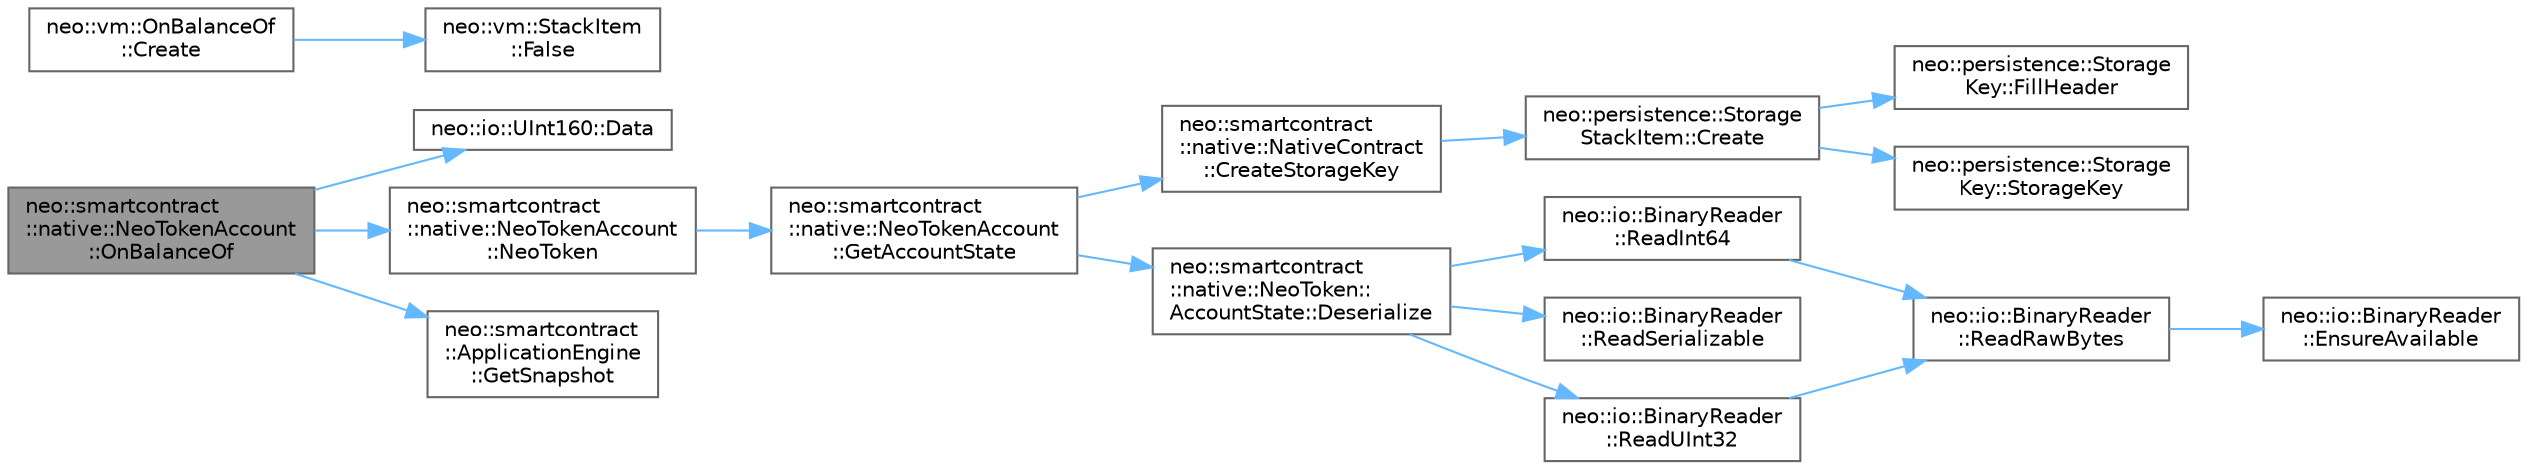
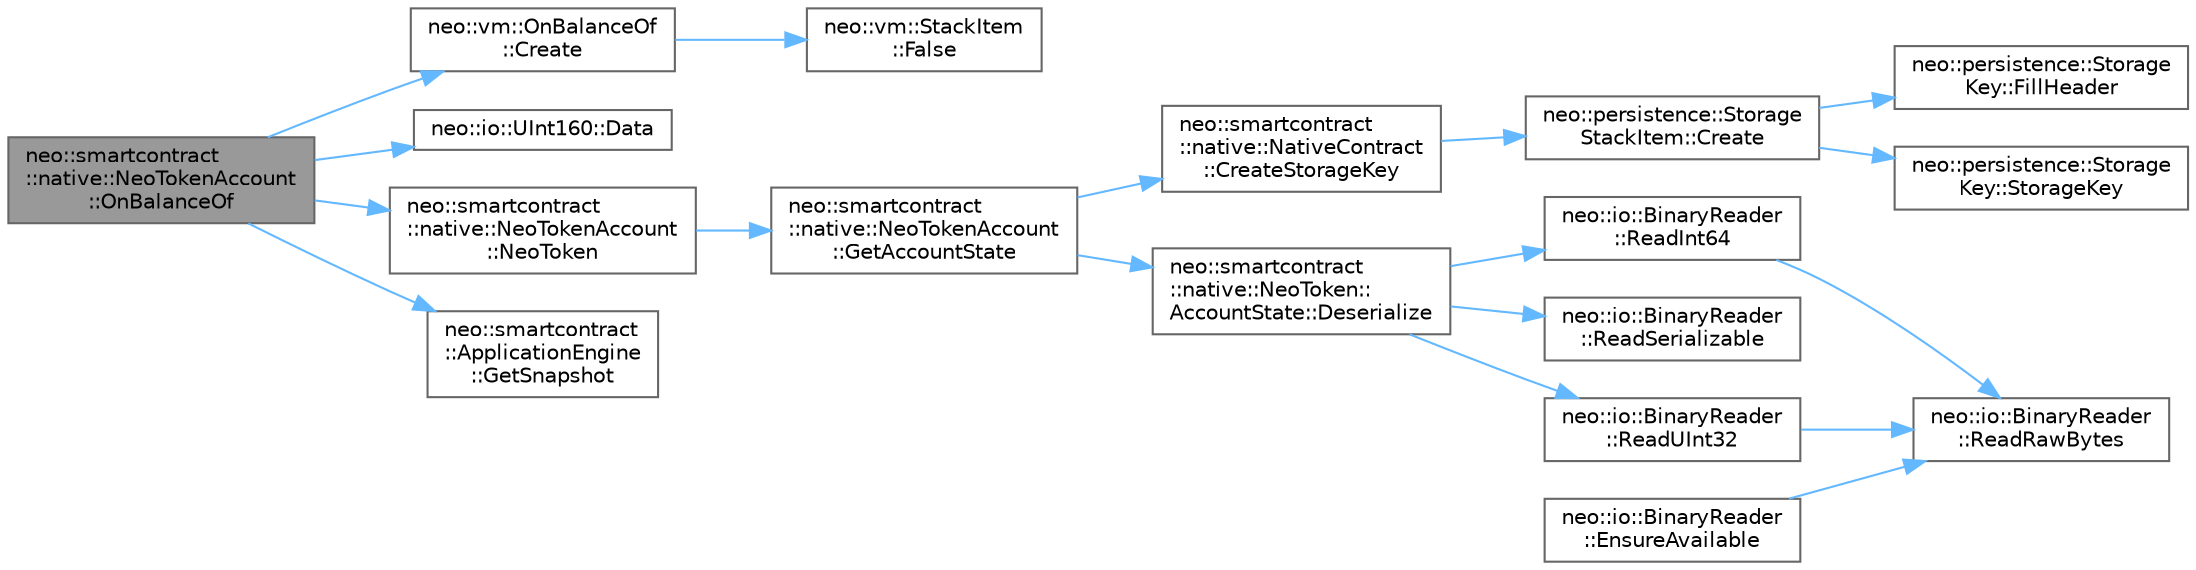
edge "neo::smartcontract ::native::NeoTokenAccount ::OnBalanceOf" -> "neo::vm::OnBalanceOf ::Create": added
edge "neo::io::BinaryReader ::ReadRawBytes" -> "neo::io::BinaryReader ::EnsureAvailable": reversed
